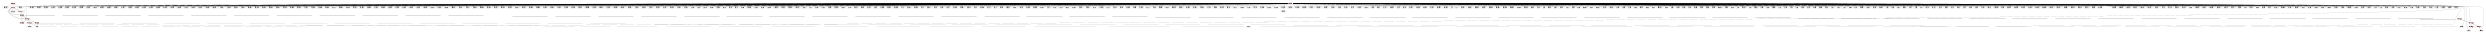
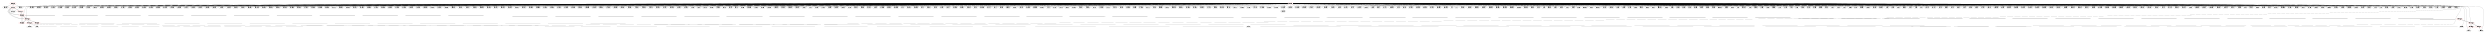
node "(502) C240": added
